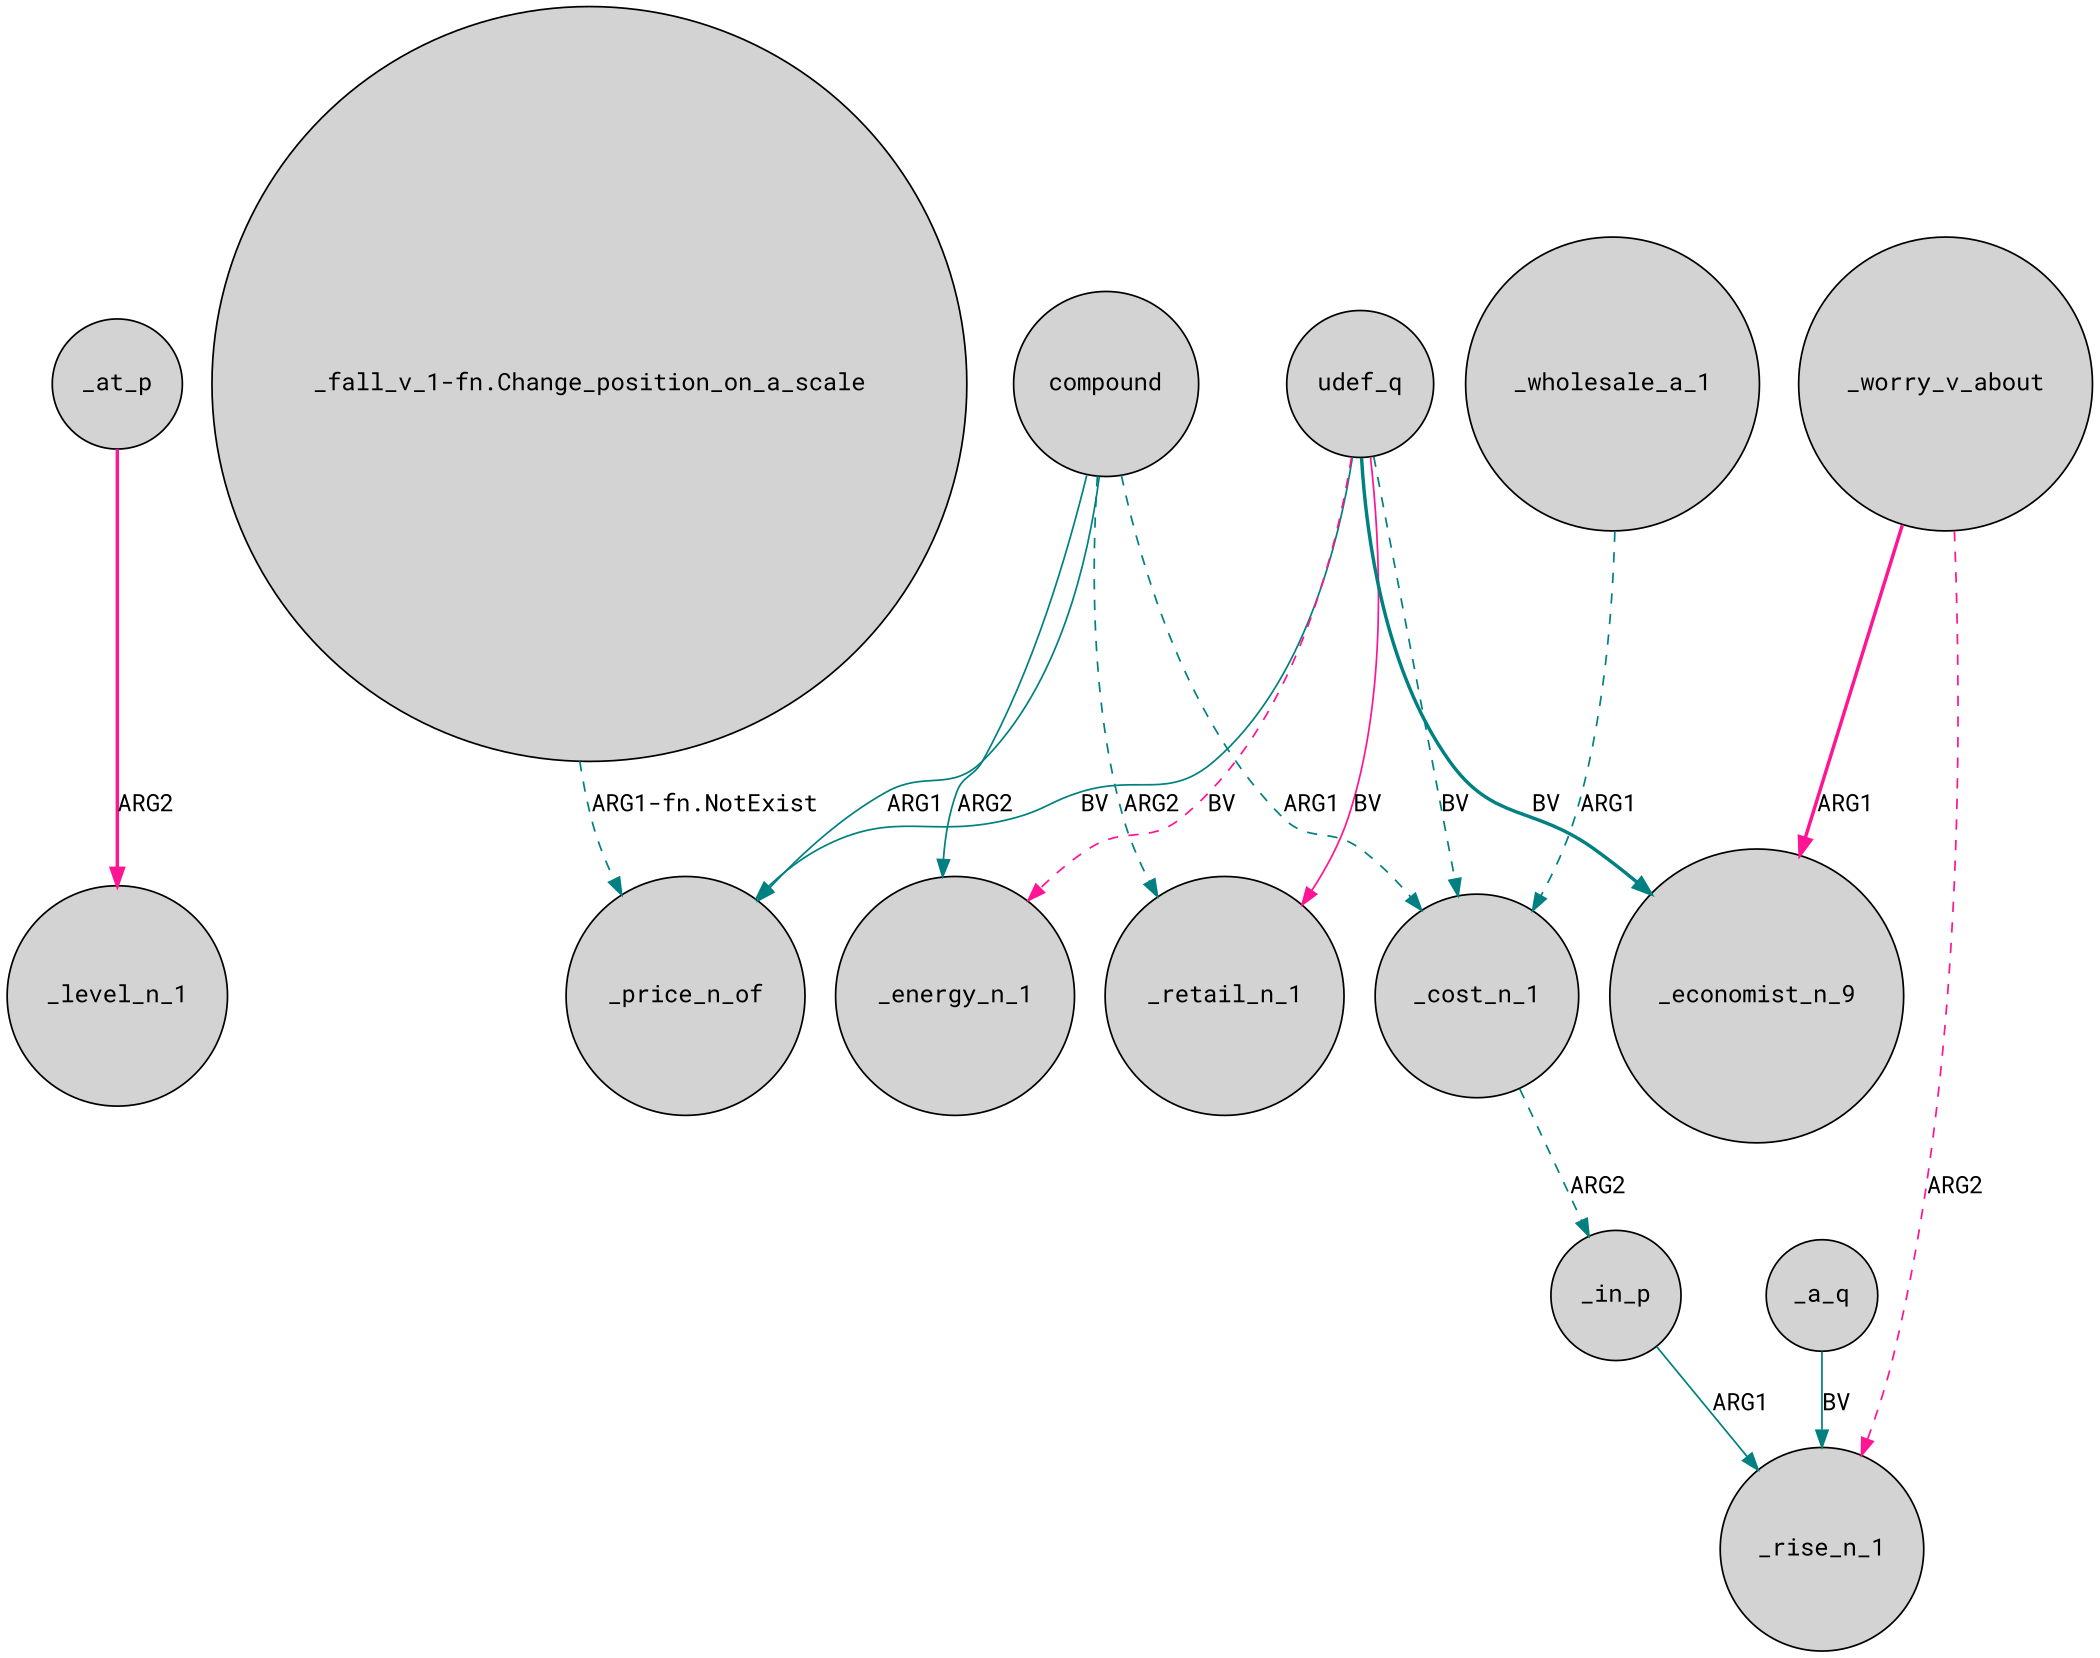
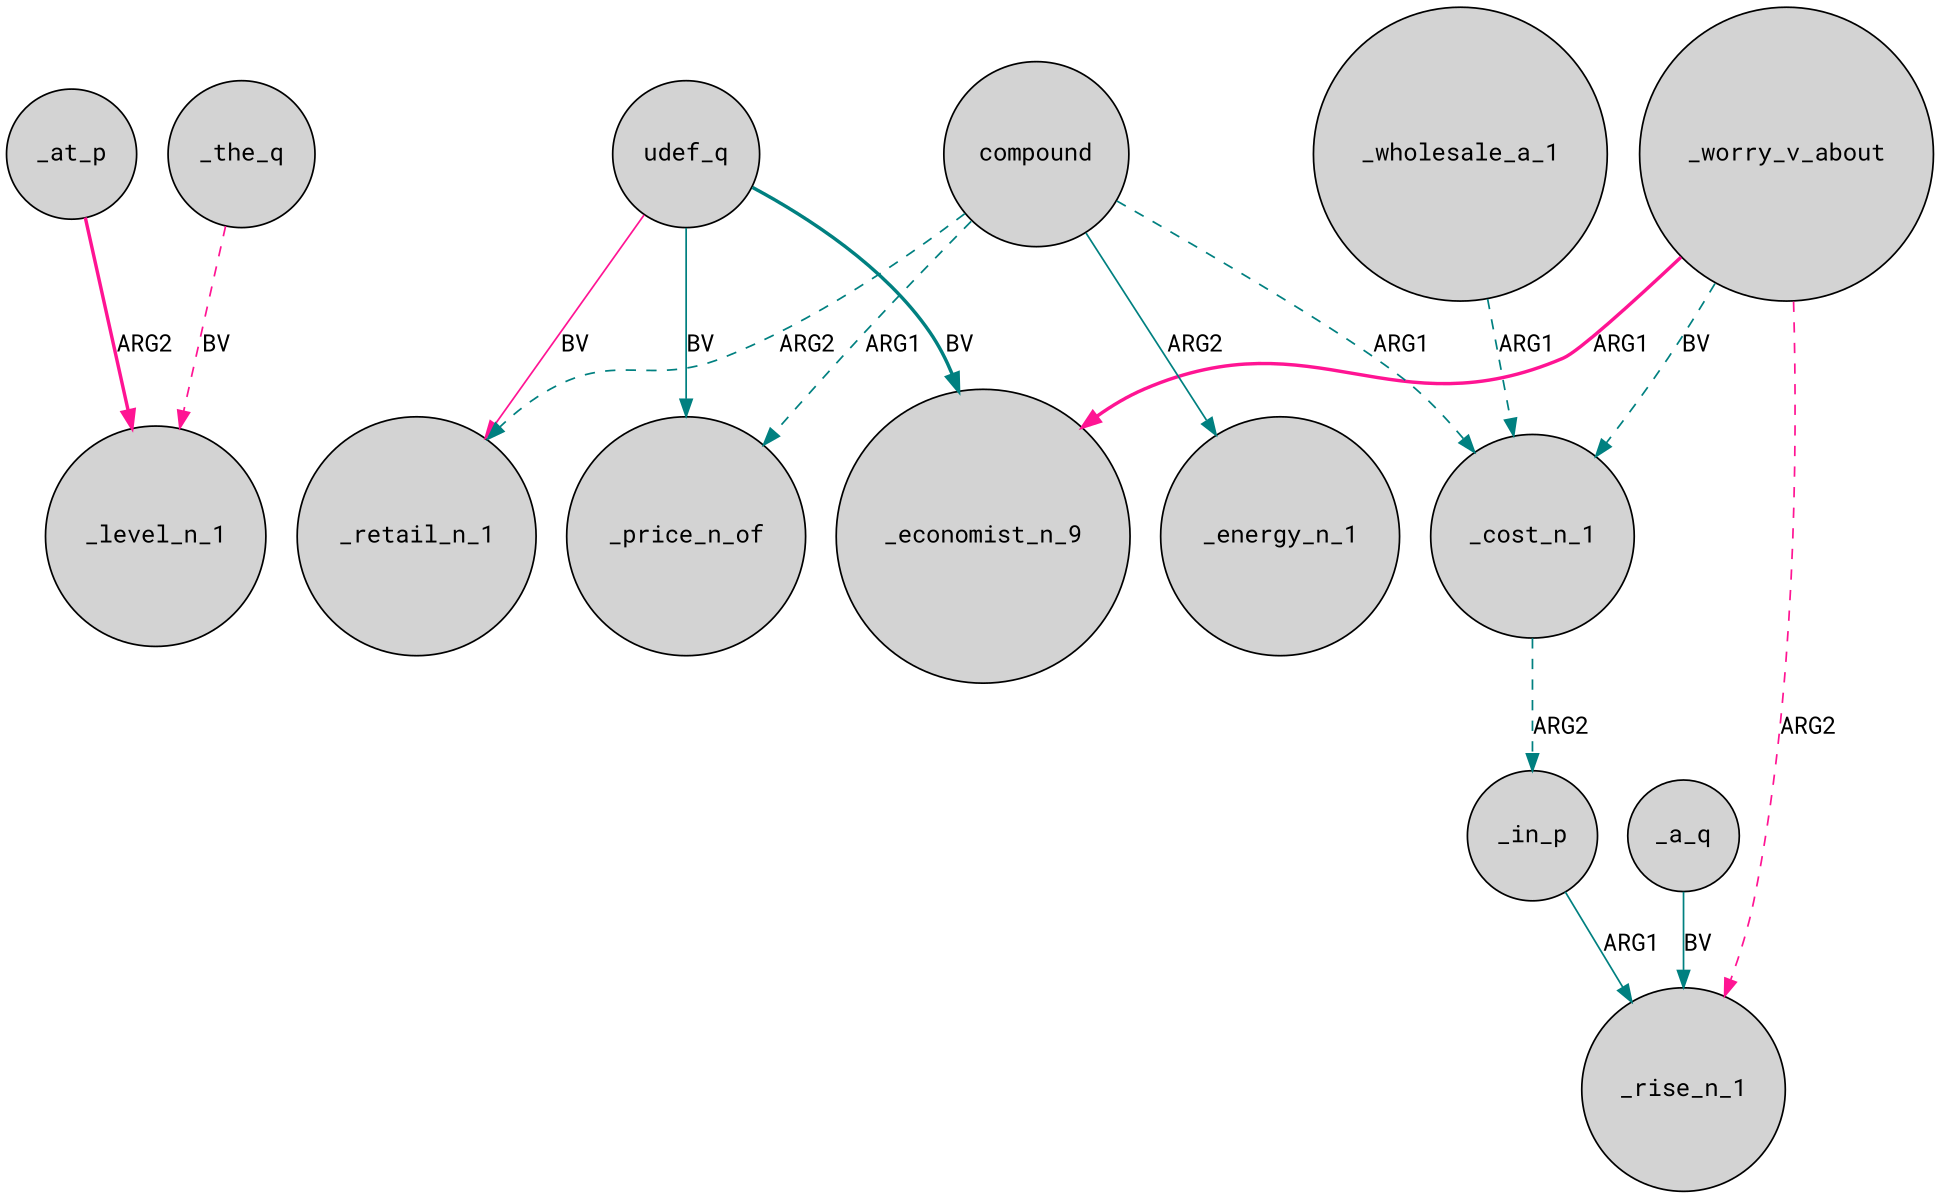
node "_the_q": added
node "_fall_v_1-fn.Change_position_on_a_scale": removed
edge "udef_q" -> "_cost_n_1": now "_worry_v_about" -> "_cost_n_1"
edge "compound" -> "_price_n_of": style solid -> dashed
edge "udef_q" -> "_energy_n_1": removed, label "BV"
